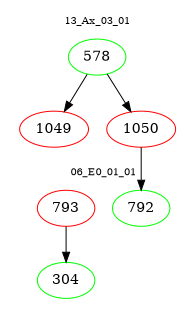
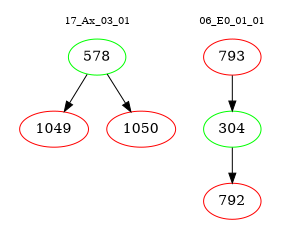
cluster "13_Ax_03_01": label "13_Ax_03_01" -> "17_Ax_03_01"
edge "1050" -> "792": now "304" -> "792"
node "792": color green -> red
